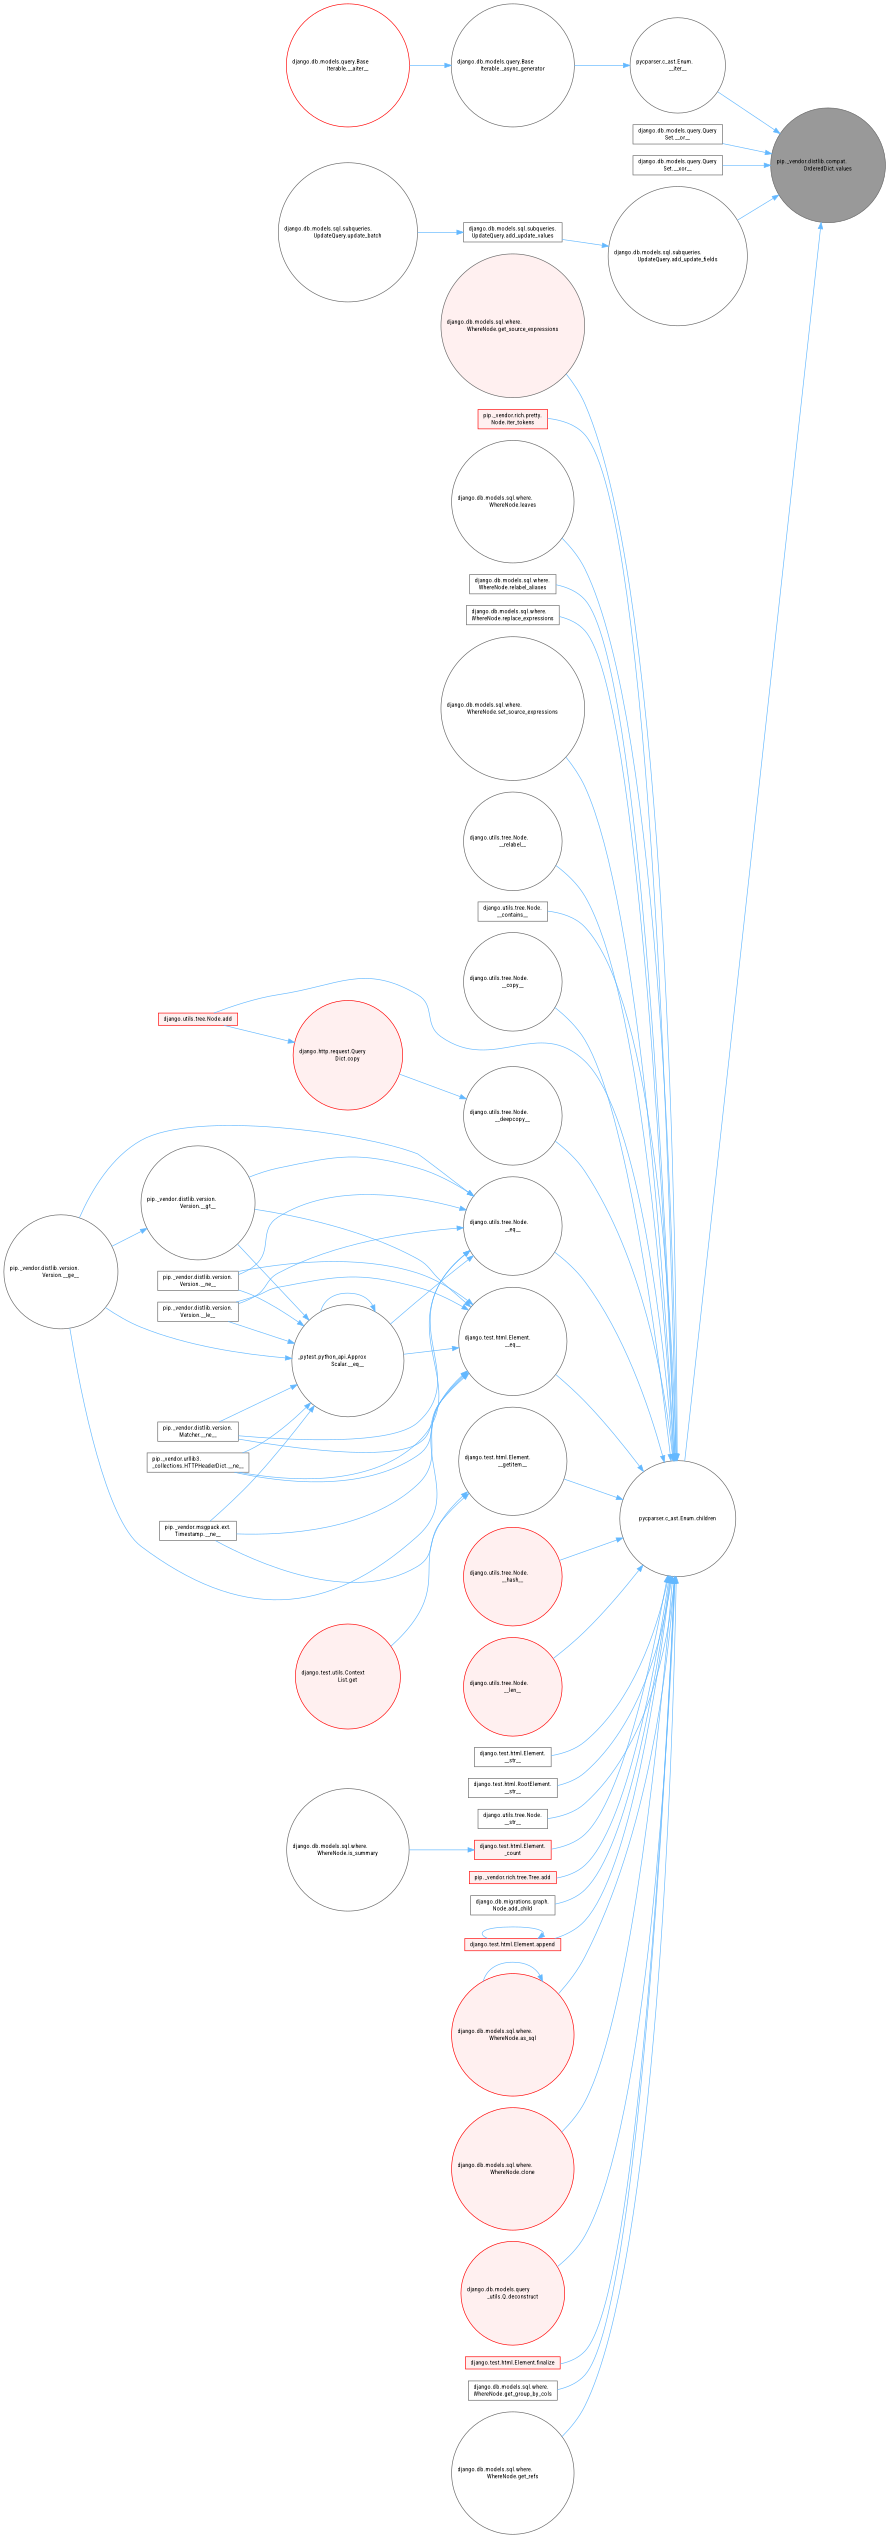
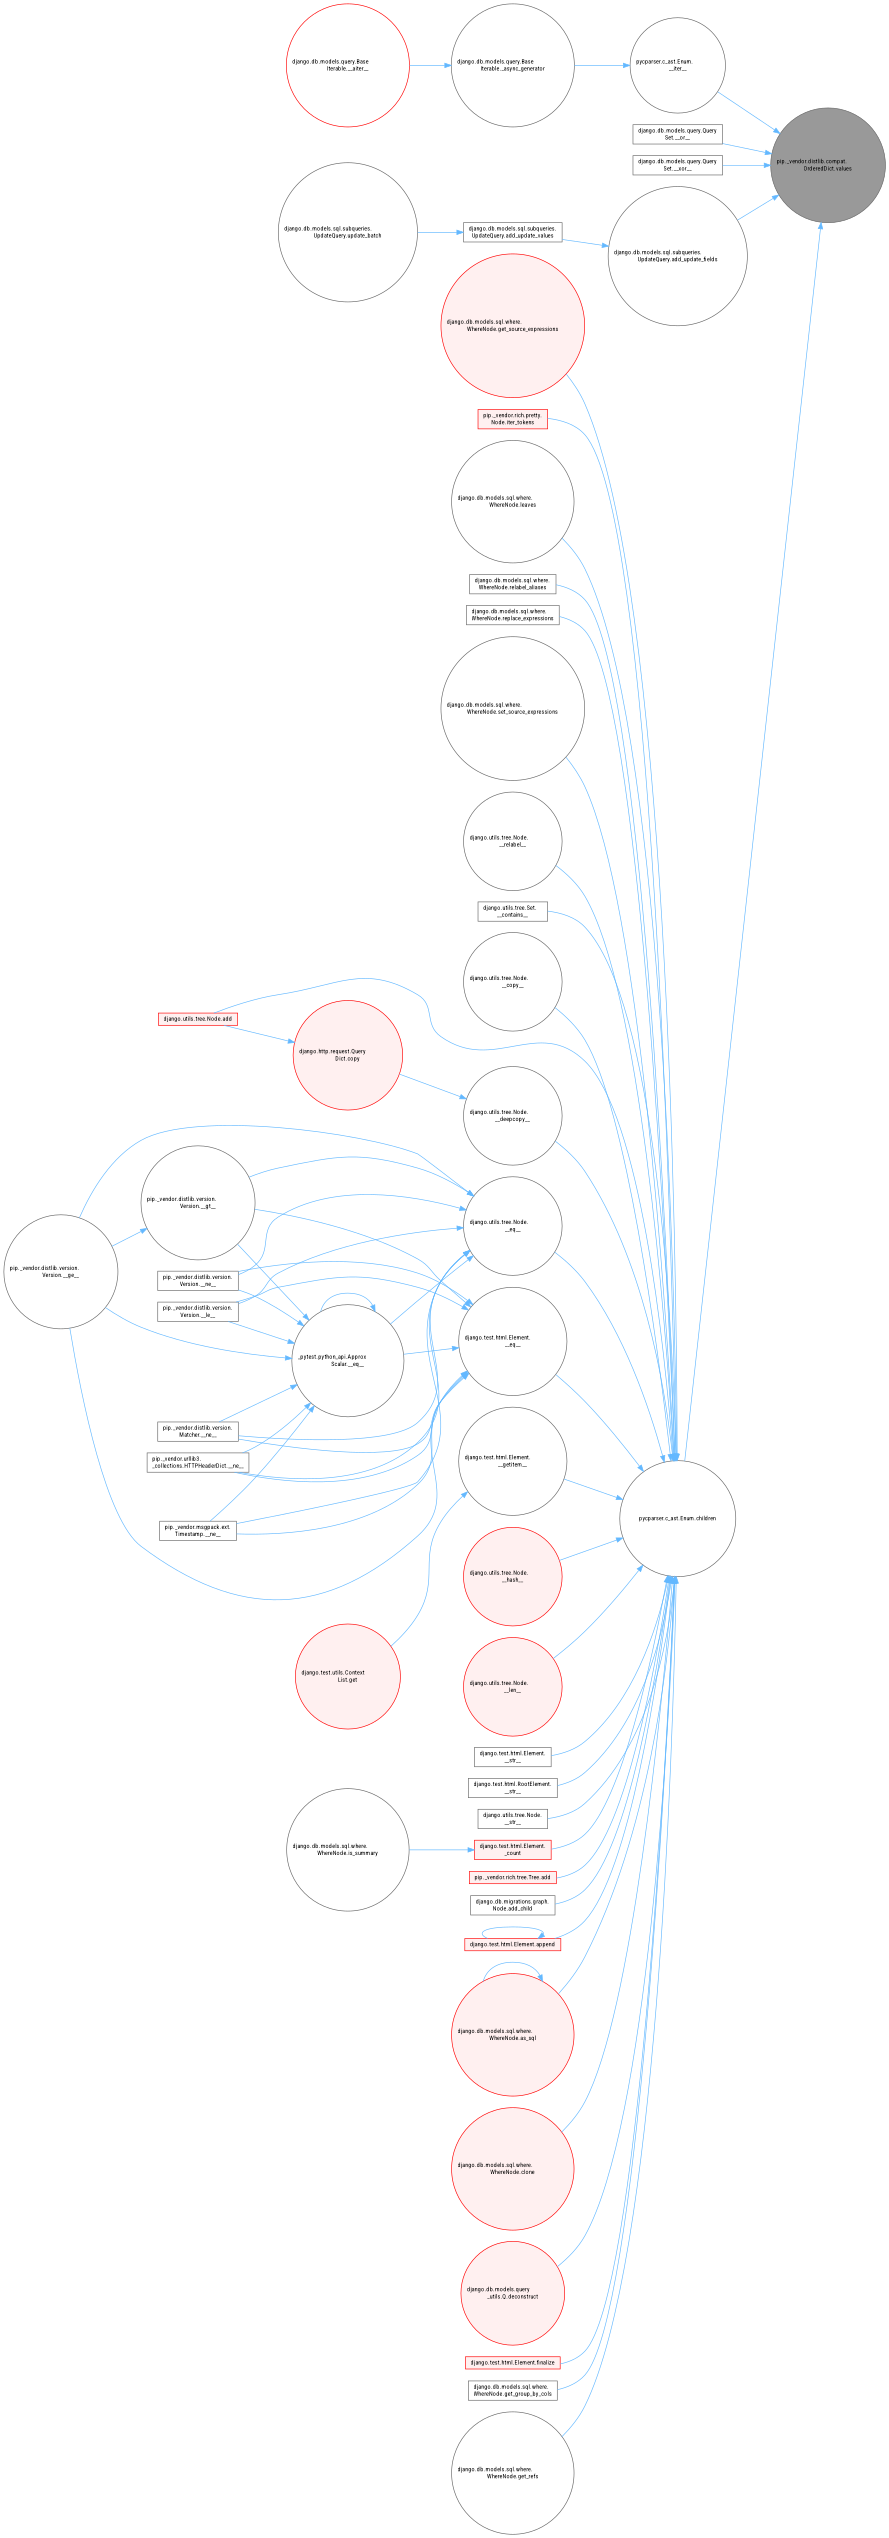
node "django.db.models.sql.where. WhereNode.get_source_expressions": color grey40 -> red
node "django.utils.tree.Node. __contains__": label "django.utils.tree.Node. __contains__" -> "django.utils.tree.Set. __contains__"
edge "pip._vendor.msgpack.ext. Timestamp.__ne__" -> "django.test.html.Element. __getitem__": now "pip._vendor.msgpack.ext. Timestamp.__ne__" -> "django.utils.tree.Node. __eq__"
